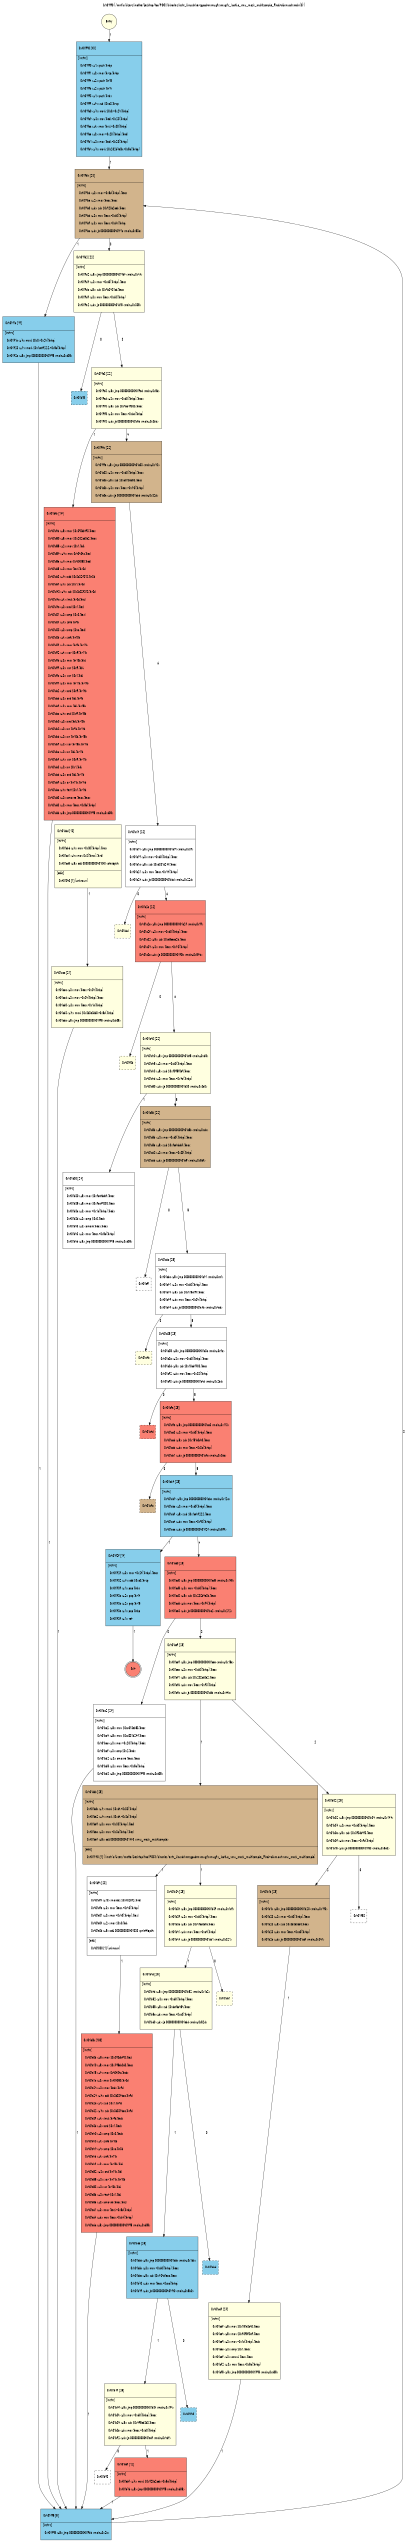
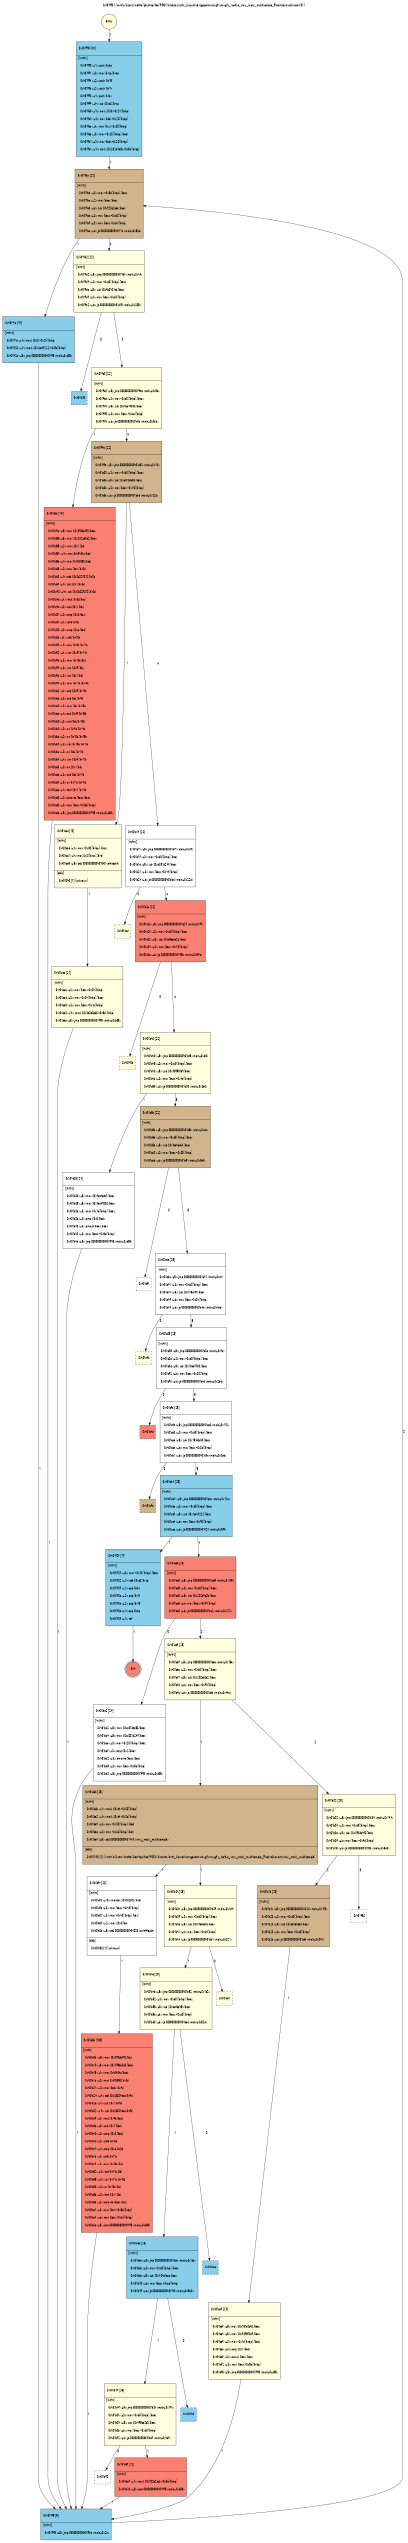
edge "0x4019fe [22]" -> "0x401cbd [13]": added, label "1"
node "0x401a9e [25]": fillcolor salmon -> white
edge "0x401d30 [27]" -> "0x401f95 [5]": added, label "1"
